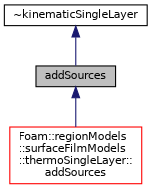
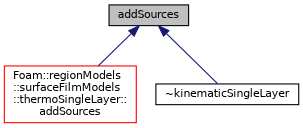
edge "addSources" -> "~kinematicSingleLayer": reversed
